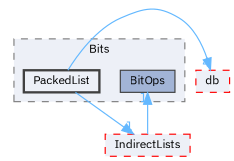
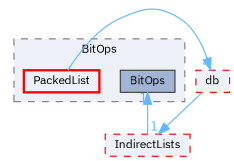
cluster "Bits": label "Bits" -> "BitOps"
node "PackedList": color grey25 -> red
edge "PackedList" -> "IndirectLists": now "db" -> "IndirectLists"
